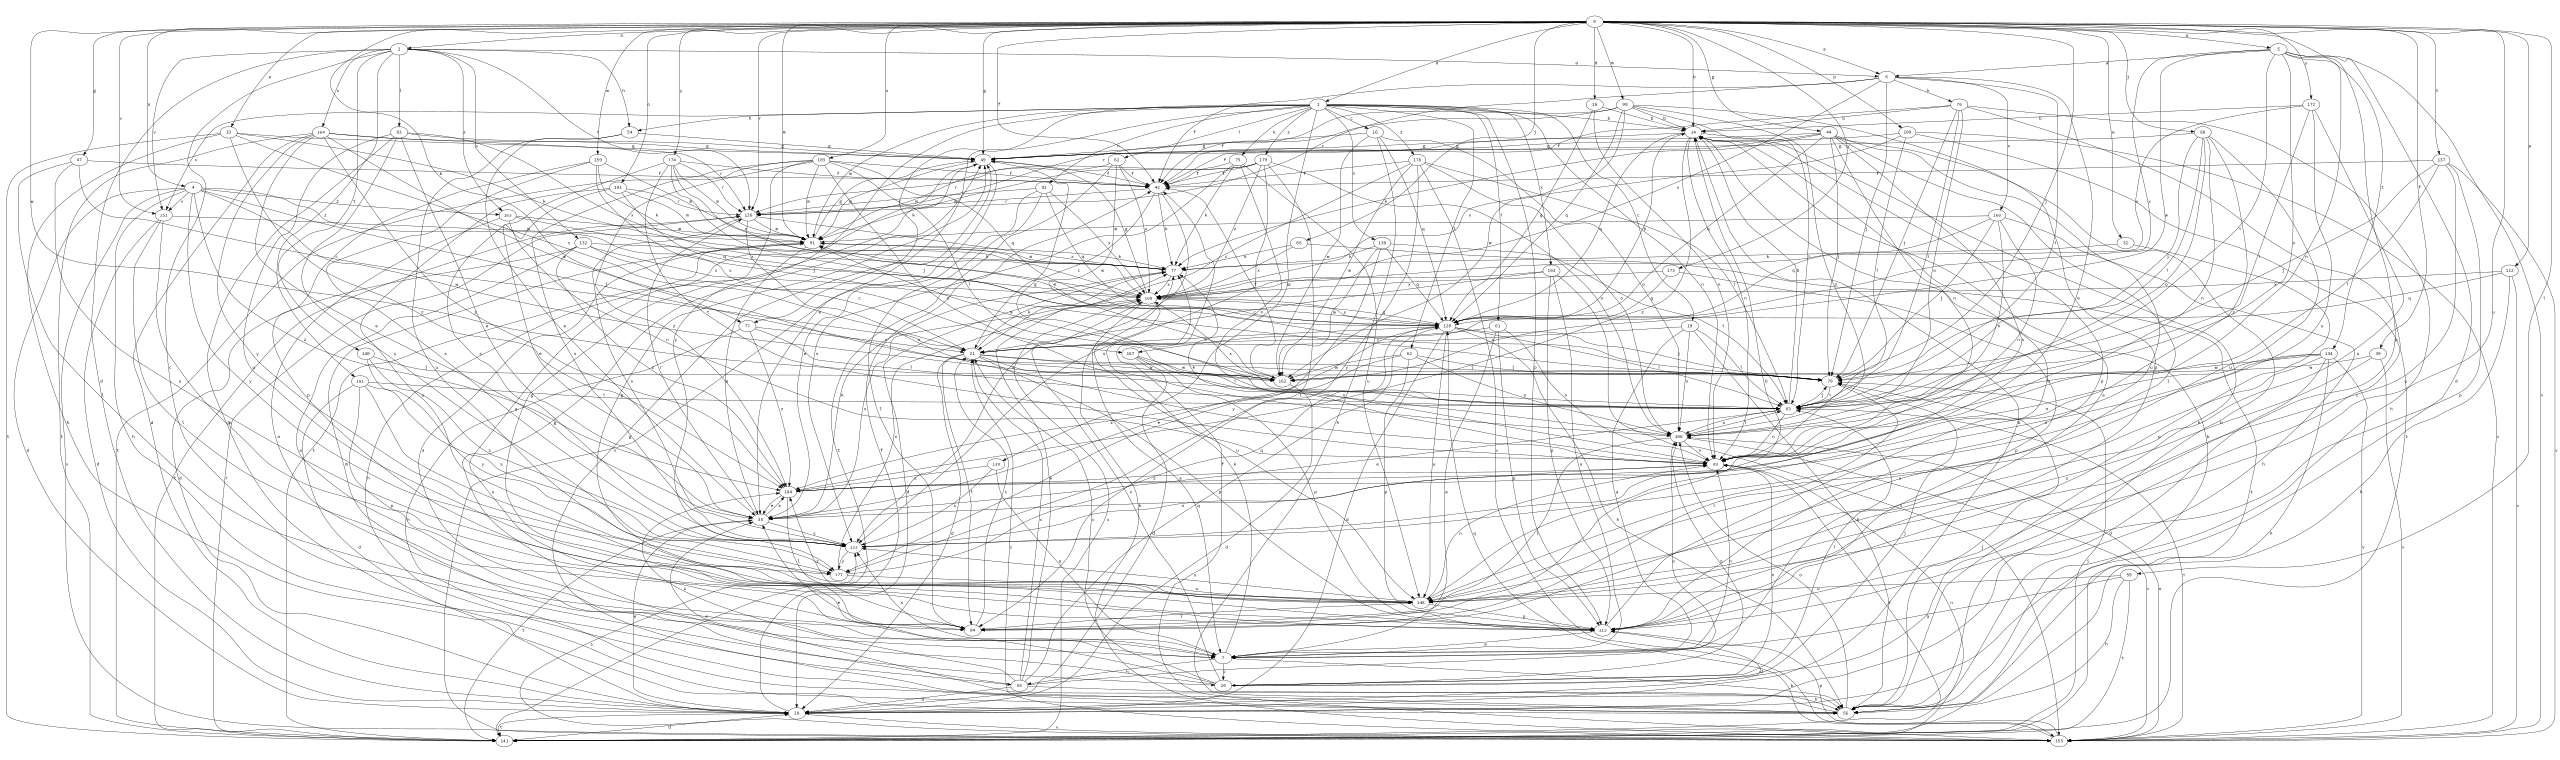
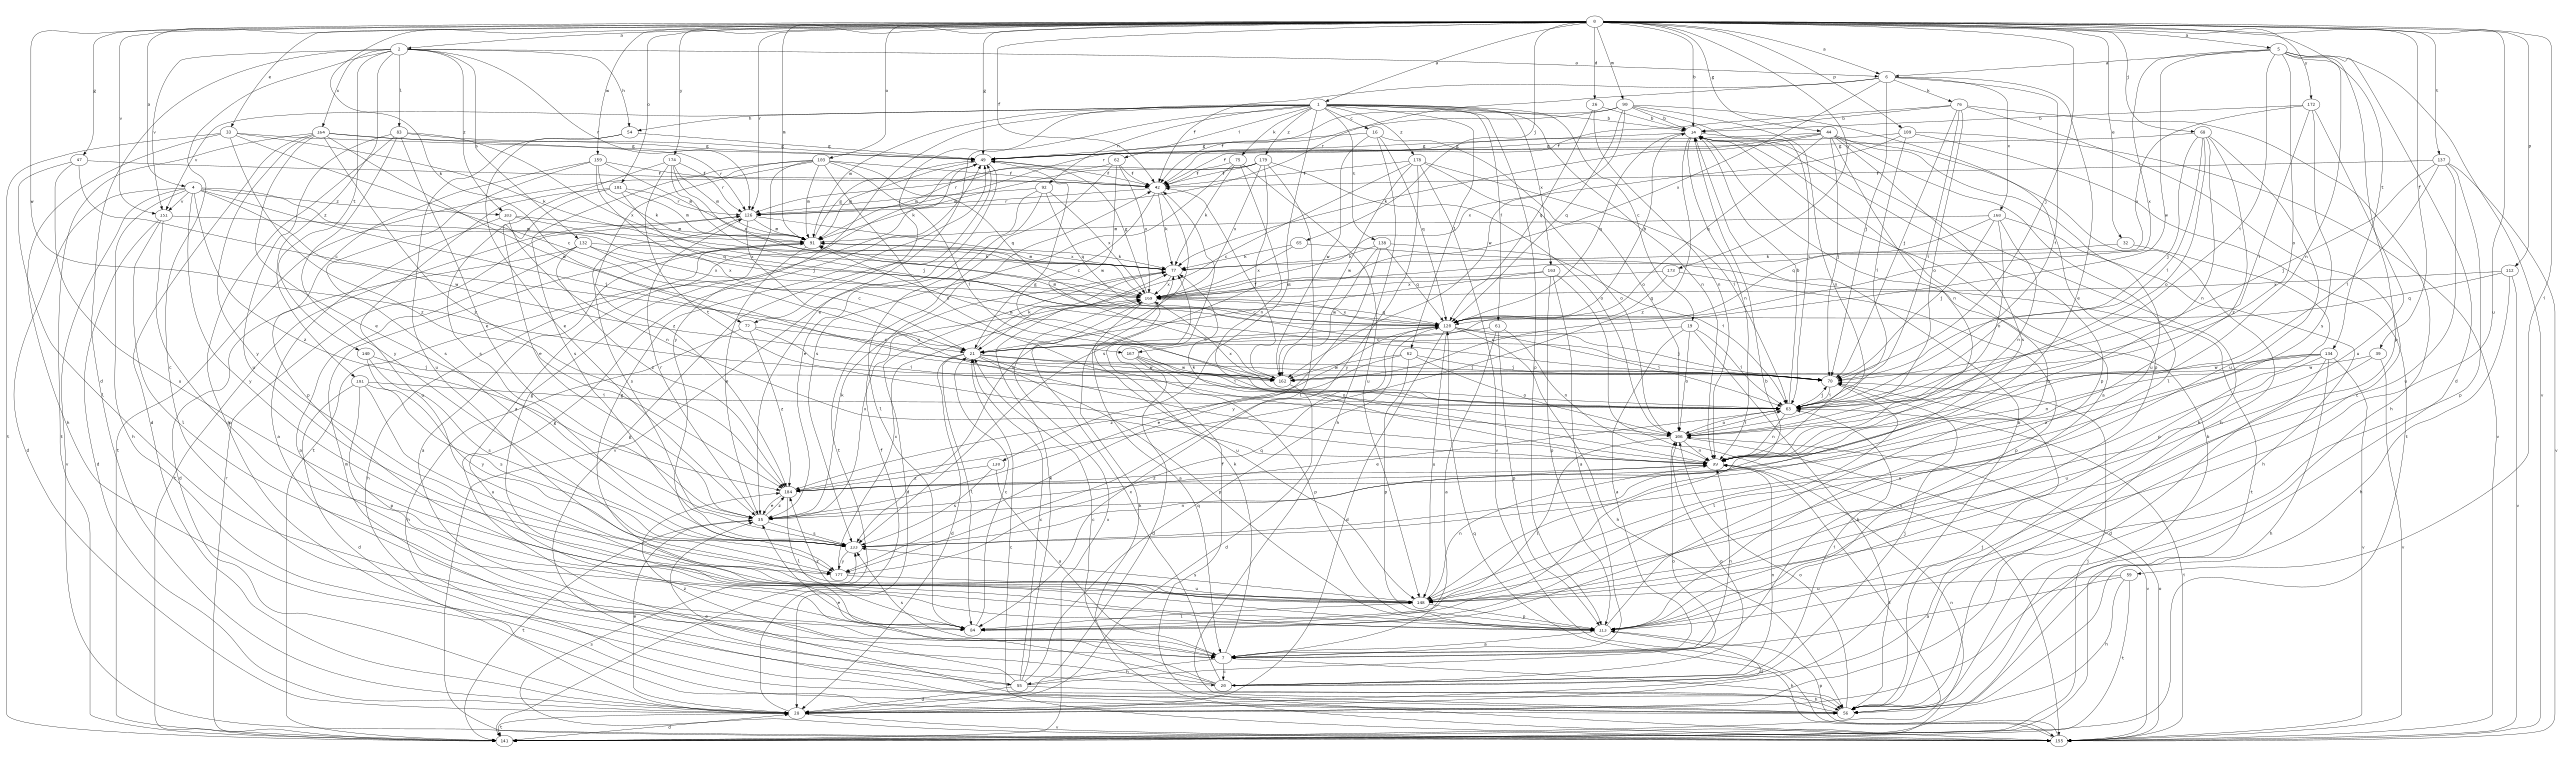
edge "174" -> "42": now "159" -> "42"
